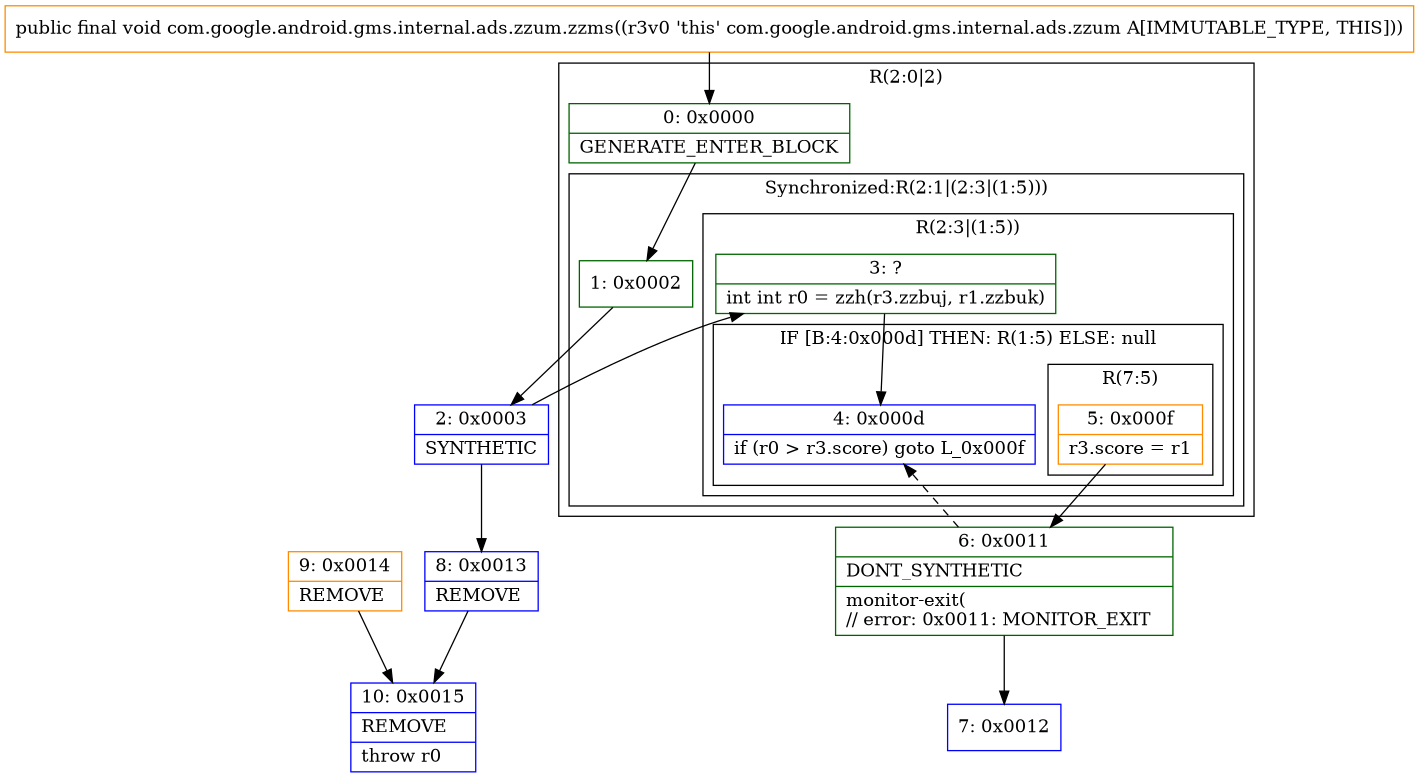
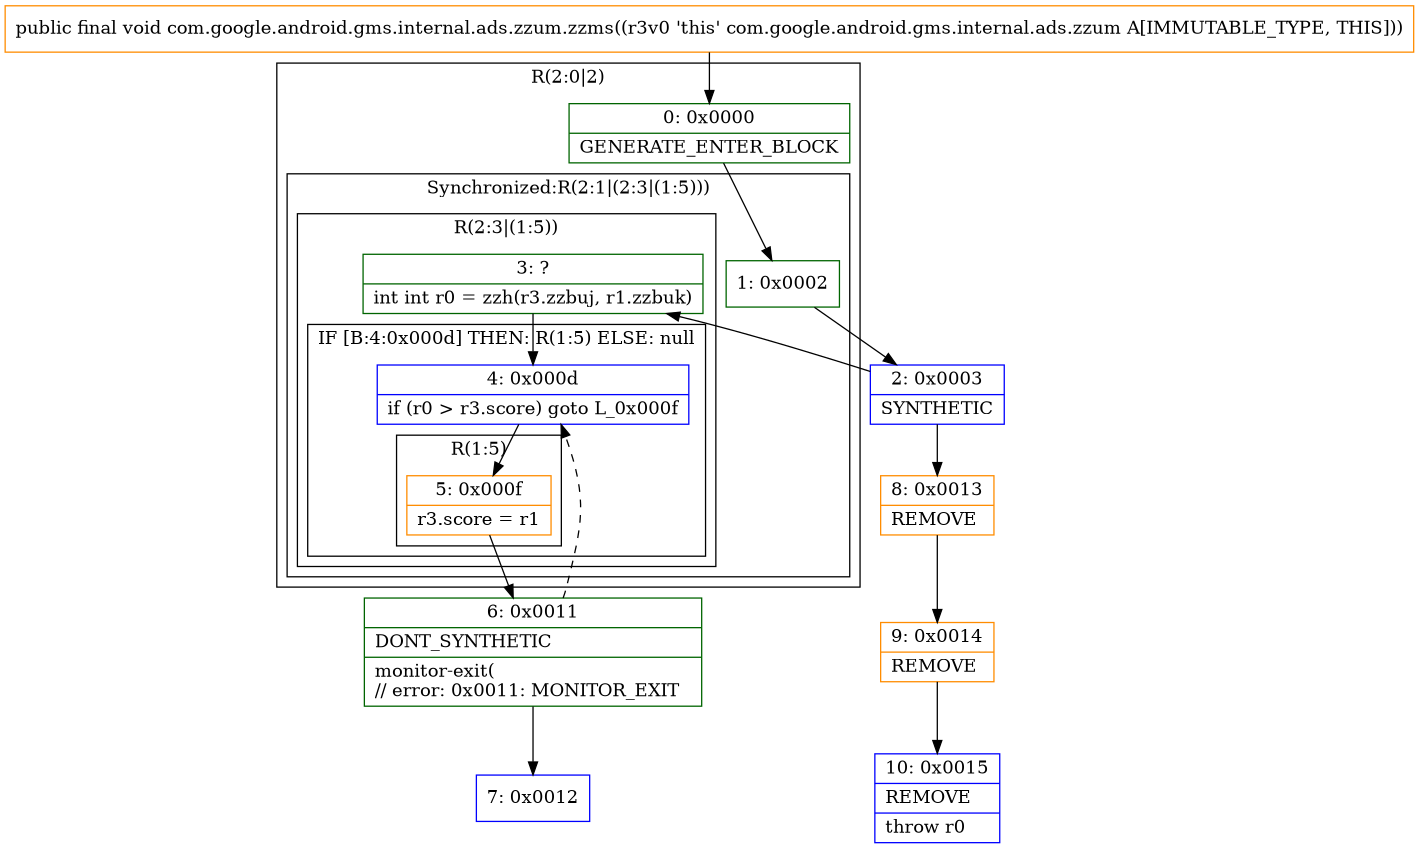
cluster "R(7:5)": label "R(7:5)" -> "R(1:5)"
edge "4: 0x000d" -> "5: 0x000f": added
node "8: 0x0013": color blue -> darkorange
edge "8: 0x0013" -> "10: 0x0015": now "8: 0x0013" -> "9: 0x0014"
